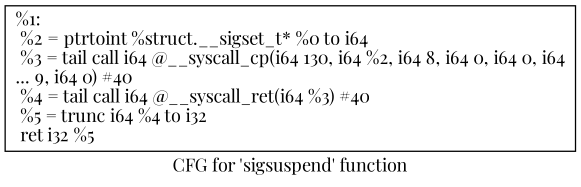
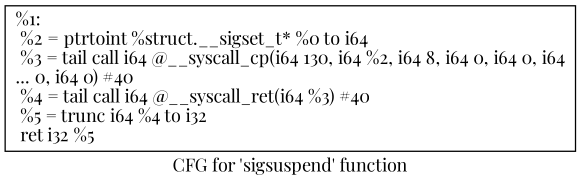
node "%1:": text "... 9, i64 0) #40" -> "... 0, i64 0) #40"
